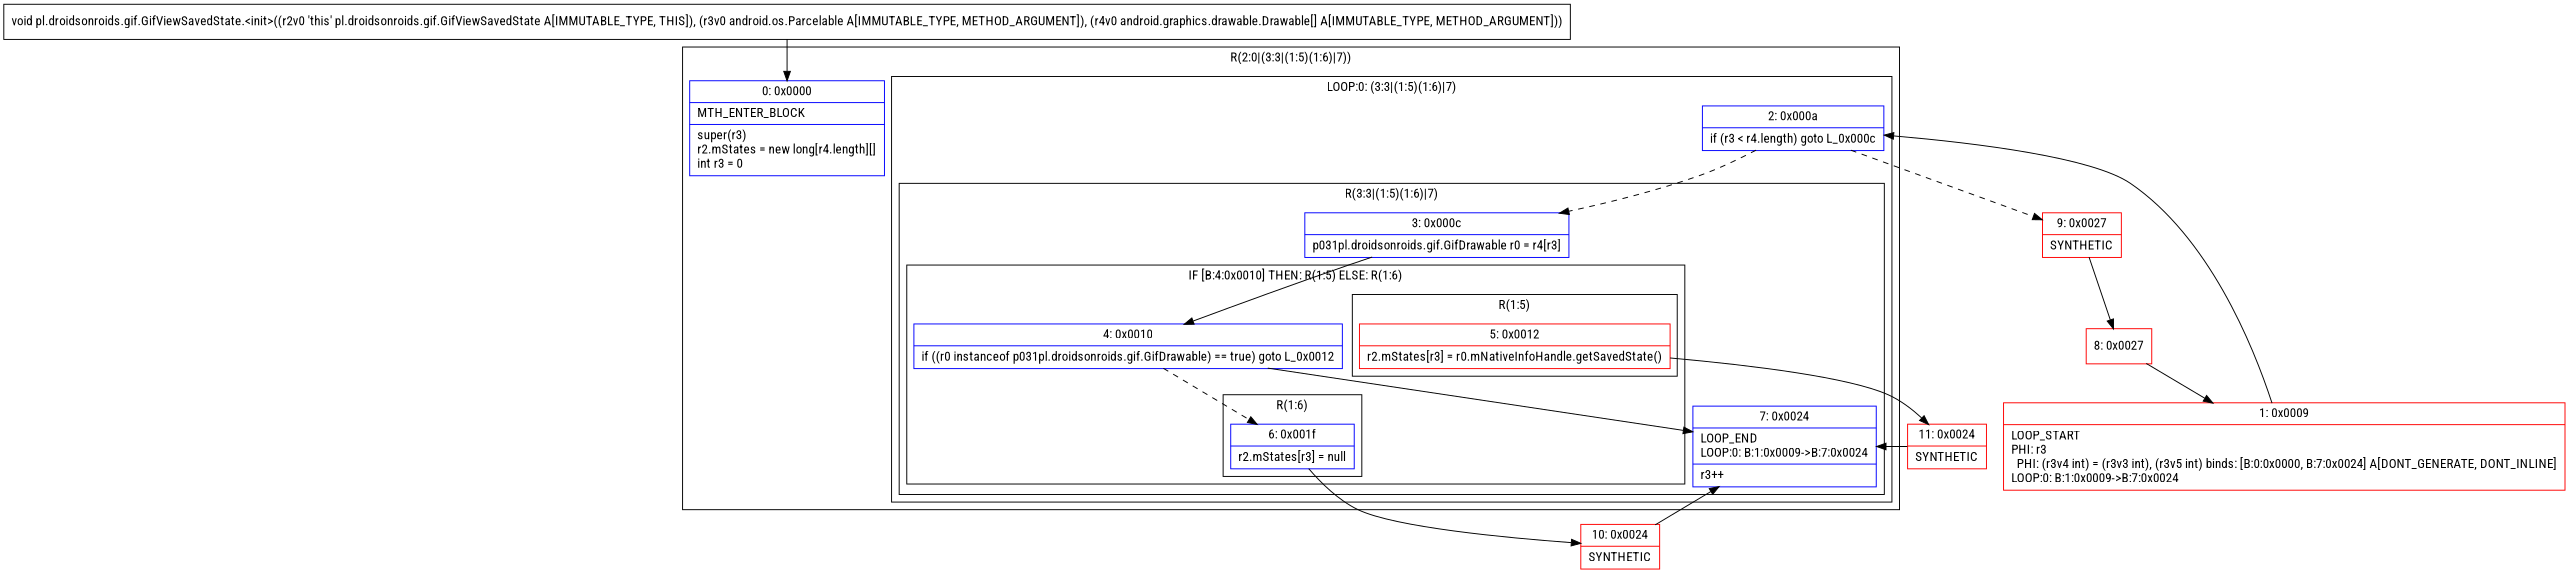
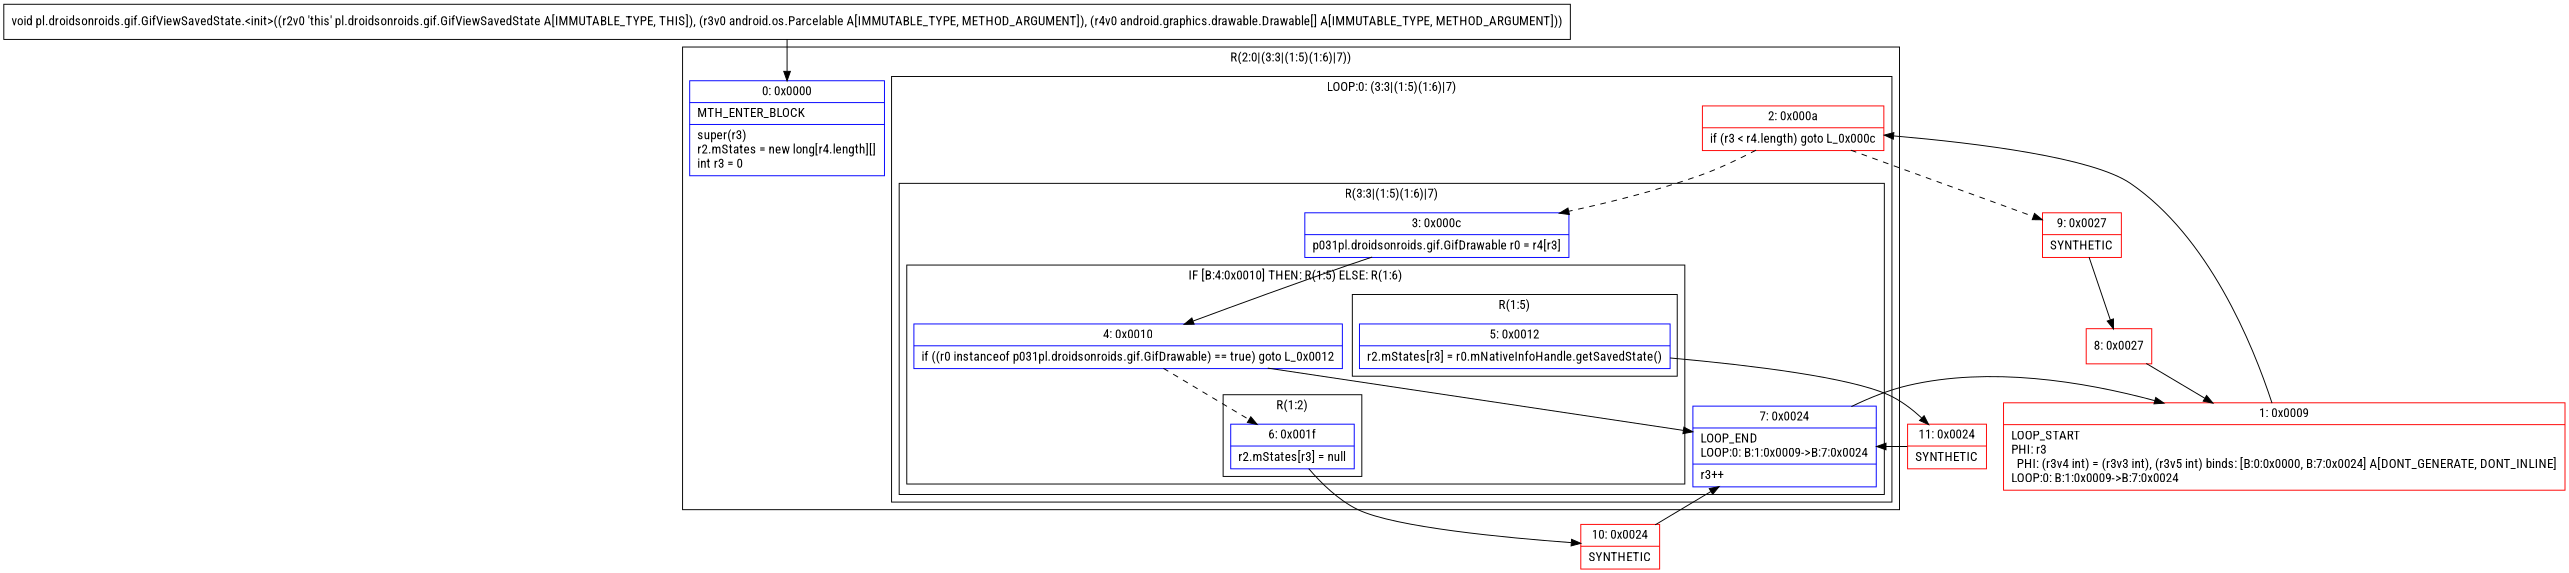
node "2: 0x000a": color blue -> red
node "5: 0x0012": color red -> blue
edge "7: 0x0024" -> "1: 0x0009": added
cluster "R(1:6)": label "R(1:6)" -> "R(1:2)"
